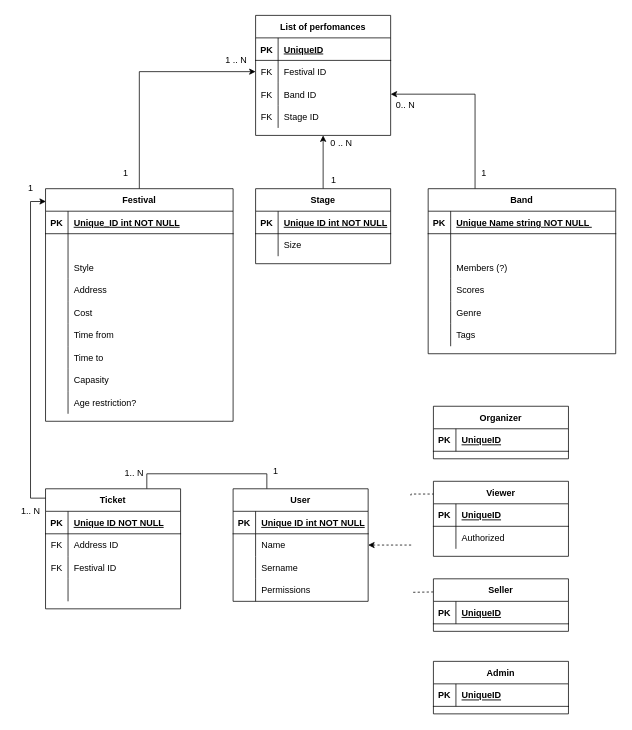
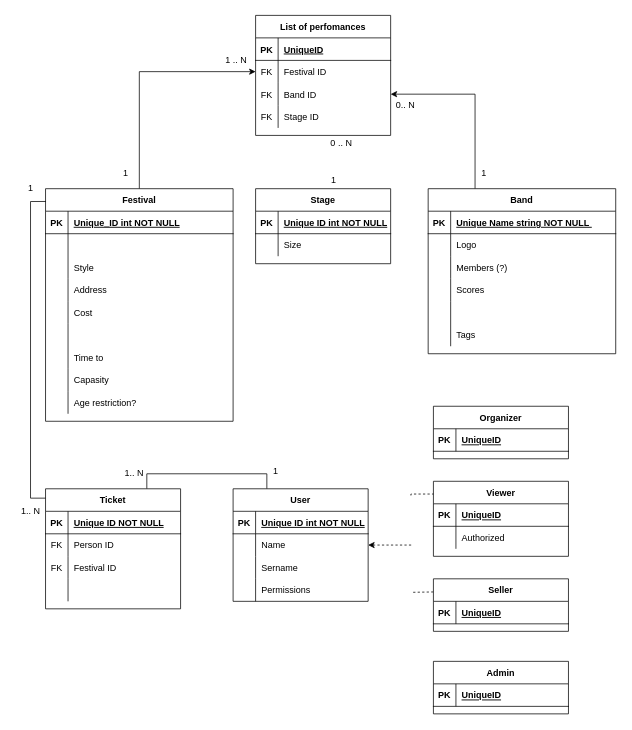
edge "Stage" -> "List of perfomances": removed
edge "Ticket" -> "Festival": arrowhead classic -> none
node "Logo": added
node "Genre": removed
node "Time from": removed
node "Address ID": label "Address ID" -> "Person ID"
